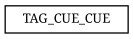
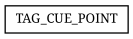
node "TAG_CUE_CUE": label "TAG_CUE_CUE" -> "TAG_CUE_POINT"
